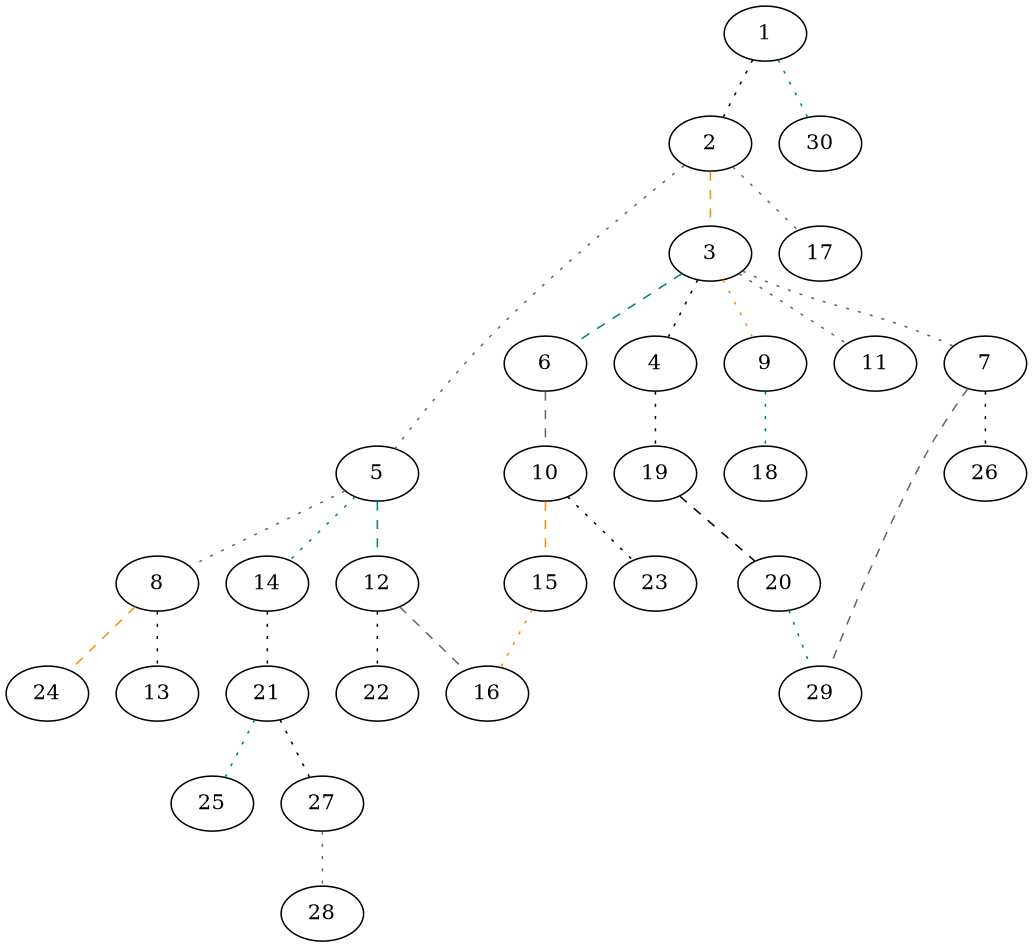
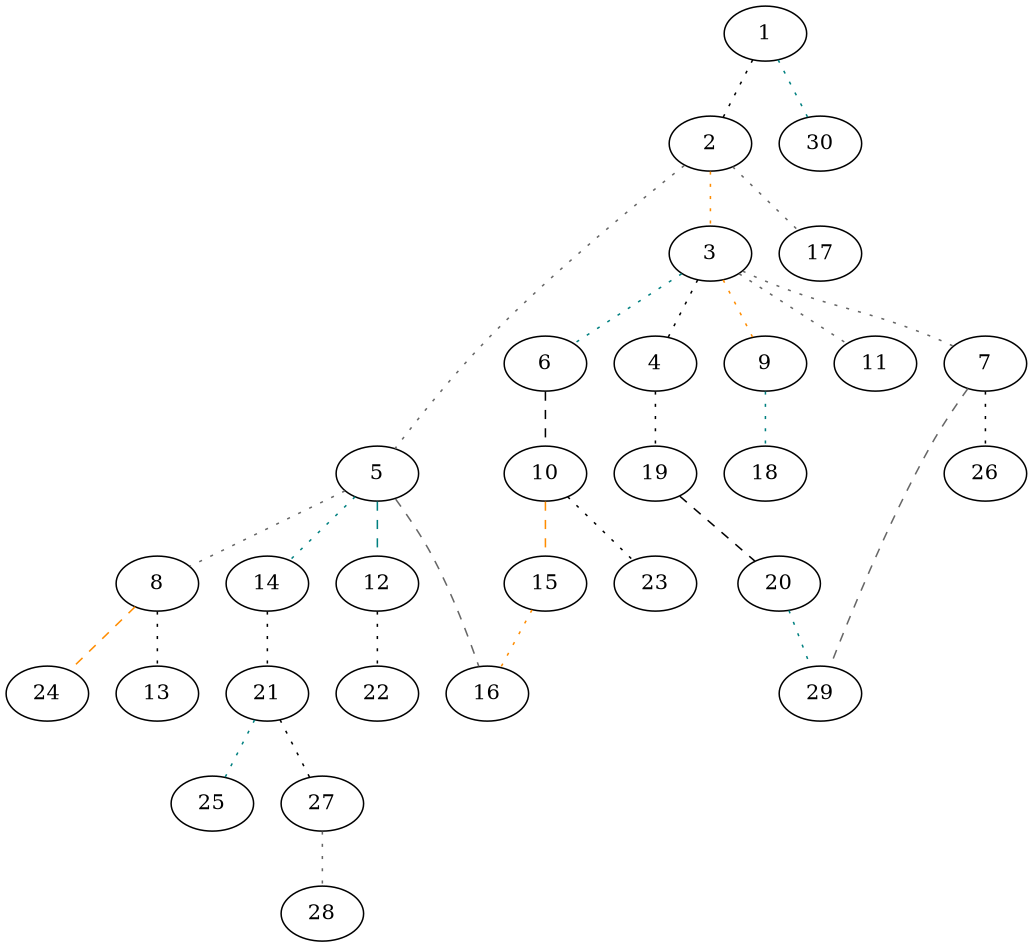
edge "2" -- "3": style dashed -> dotted
edge "3" -- "6": style dashed -> dotted
edge "6" -- "10": color gray40 -> black
edge "12" -- "16": now "5" -- "16"
